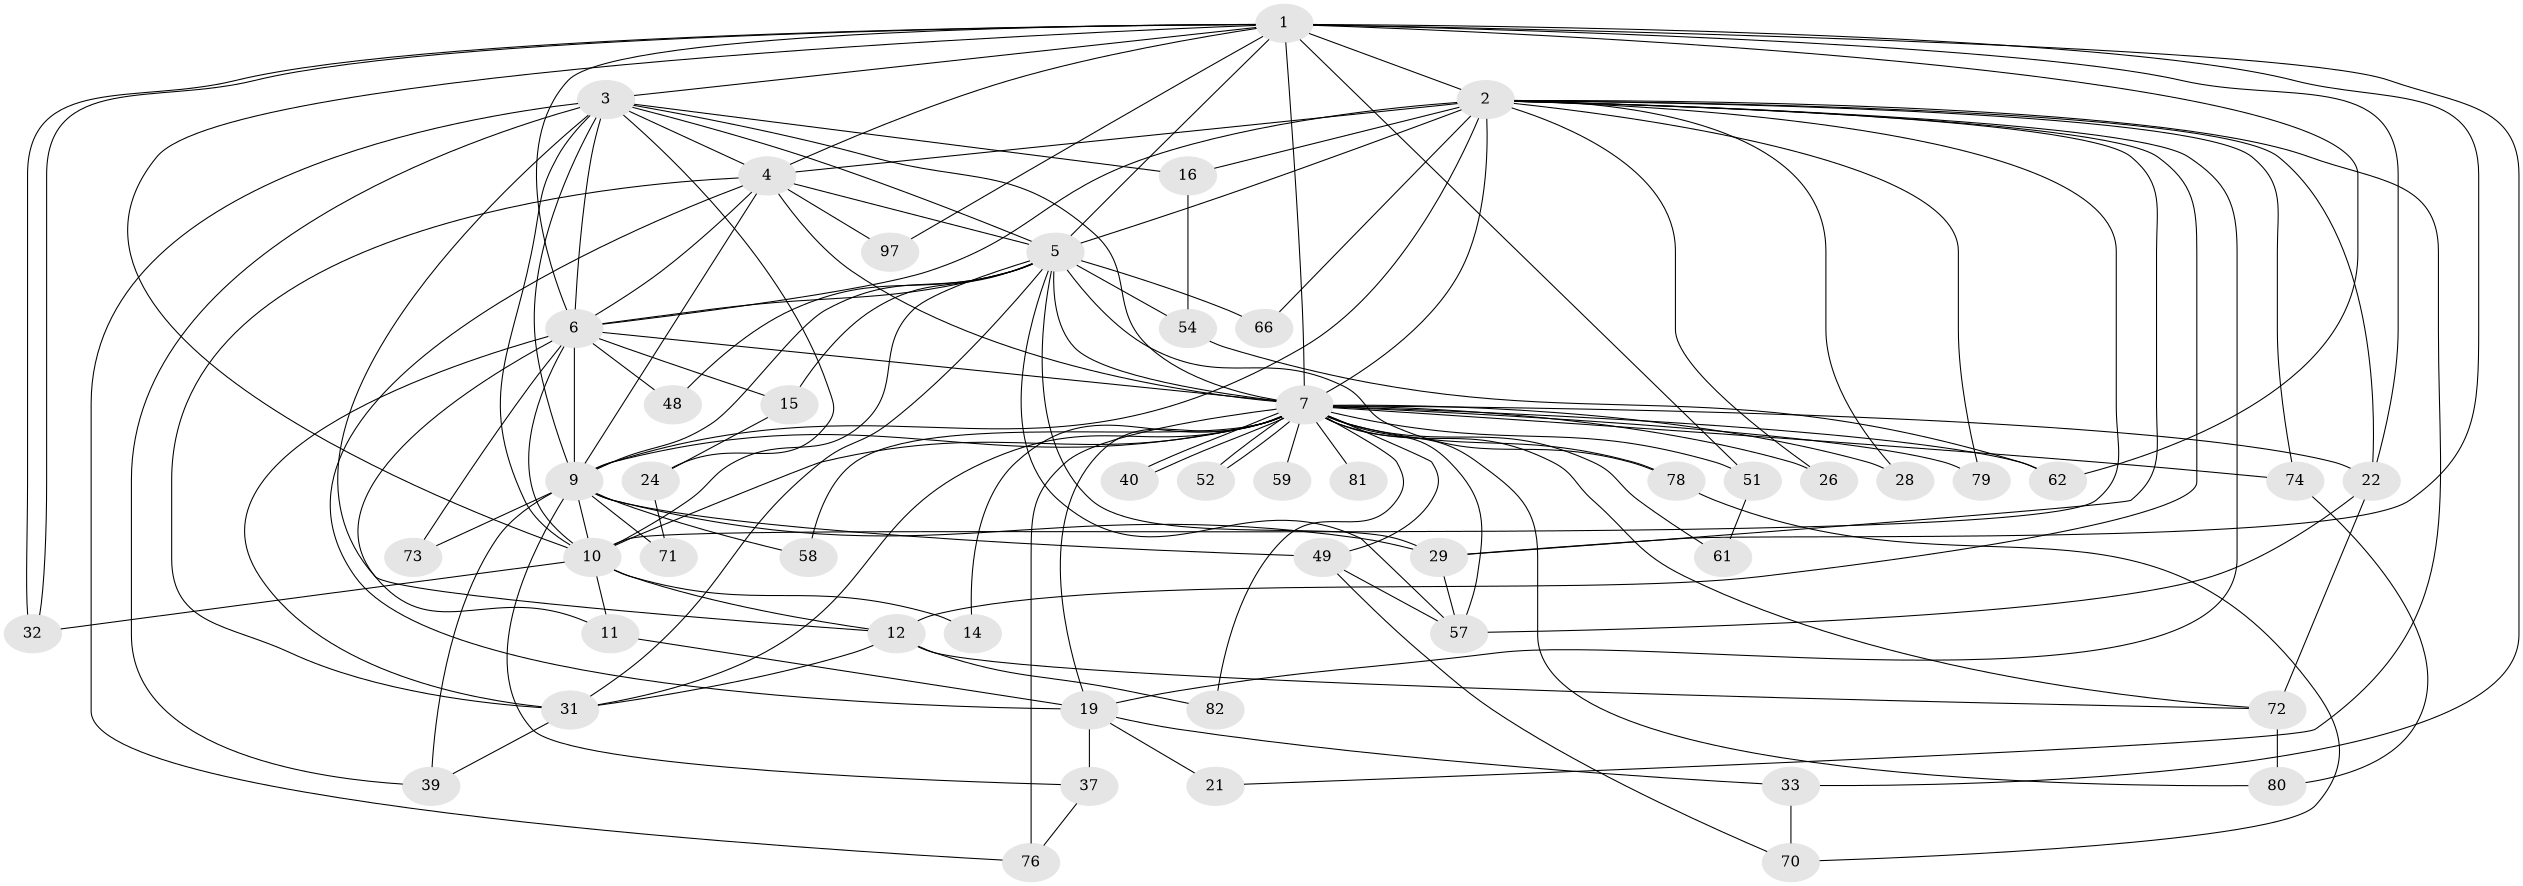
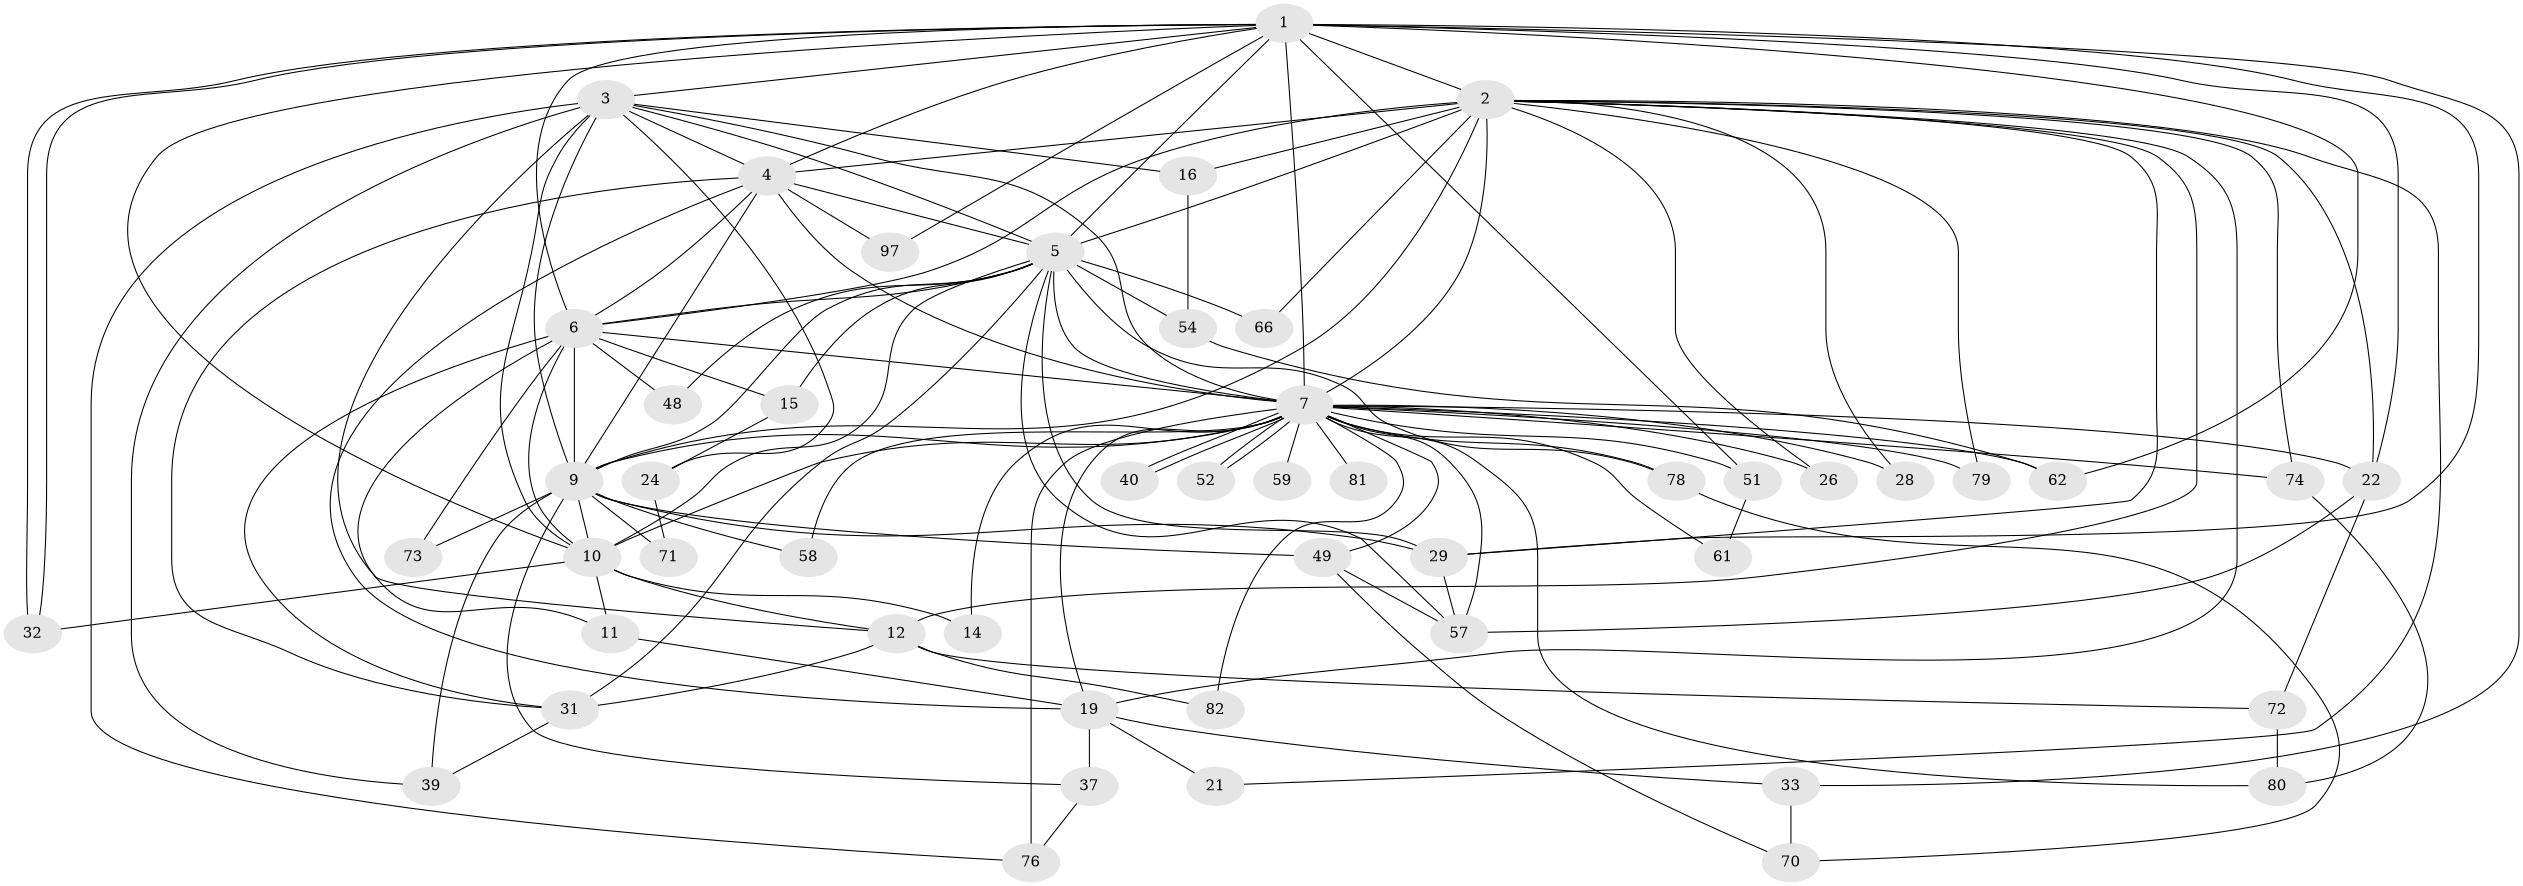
edge "3" -- "6": removed
edge "7" -- "31": removed
edge "2" -- "10": removed
edge "7" -- "72": removed
